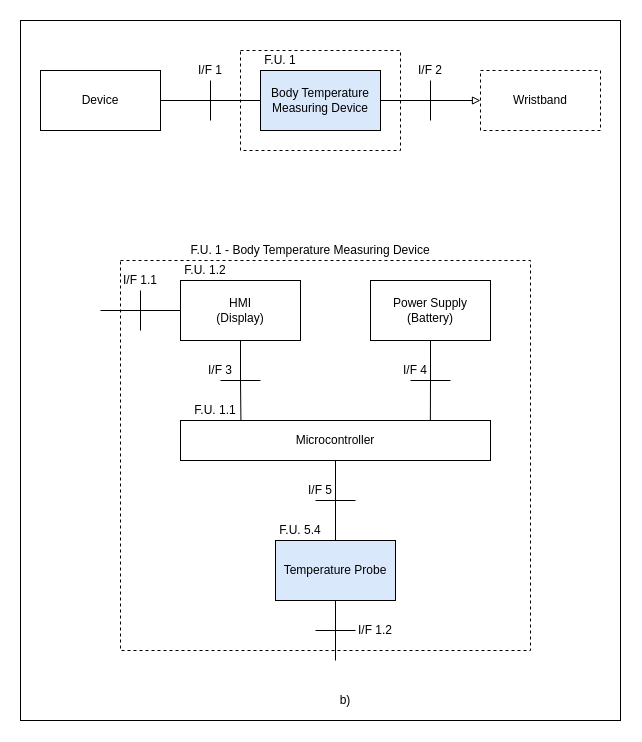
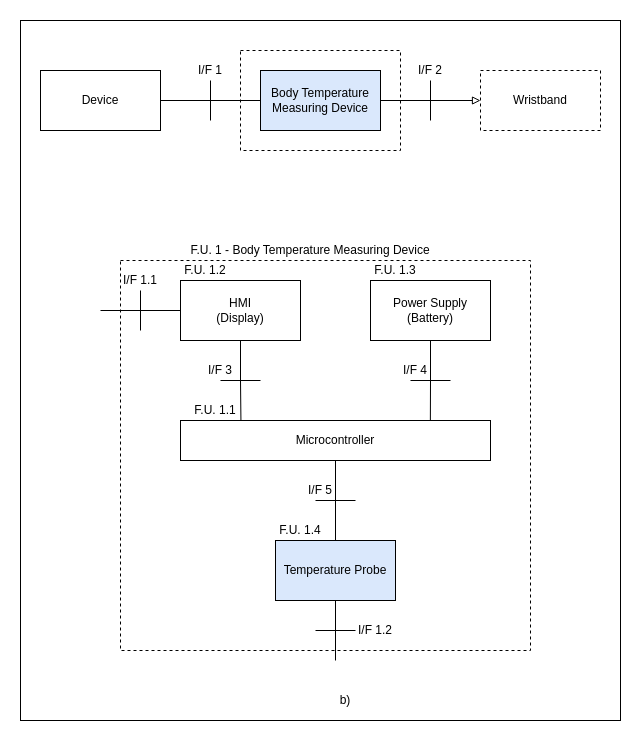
node "F.U. 1": removed
node "F.U. 1.3": added
node "F.U. 5.4": label "F.U. 5.4" -> "F.U. 1.4"
